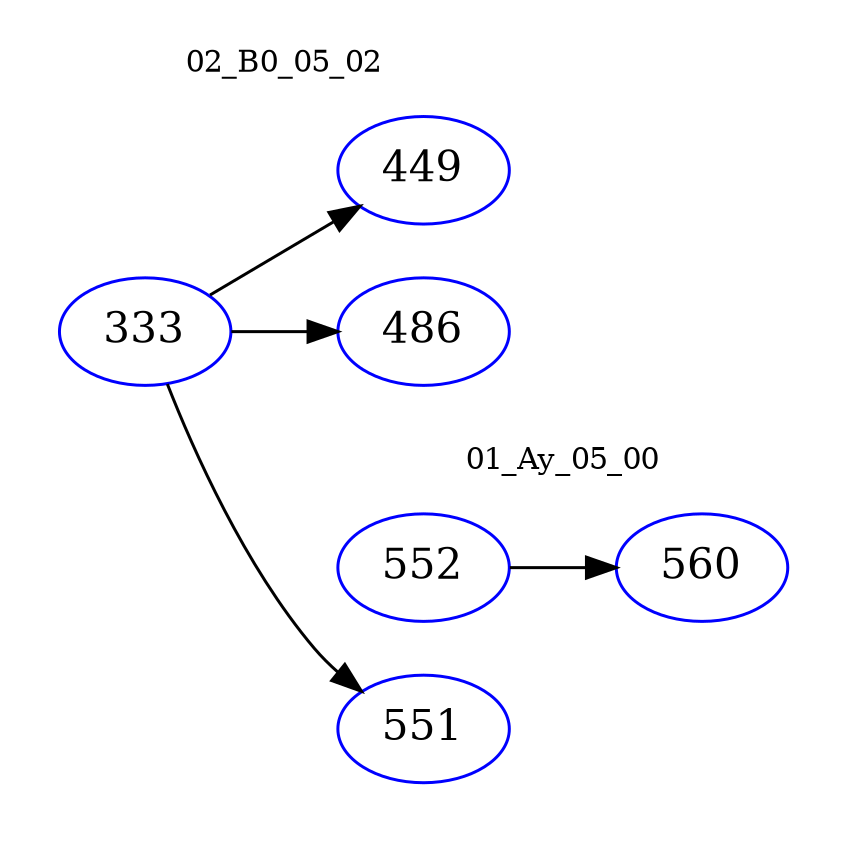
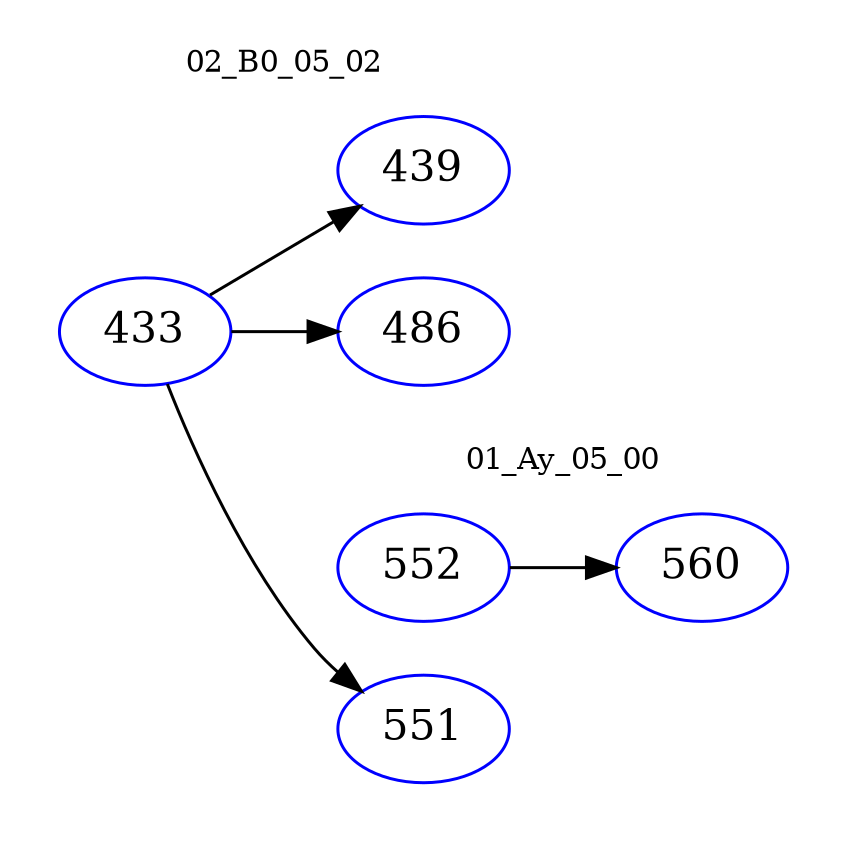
node "449": label "449" -> "439"
node "333": label "333" -> "433"
